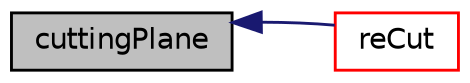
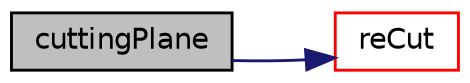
edge "reCut" -> "cuttingPlane": reversed
